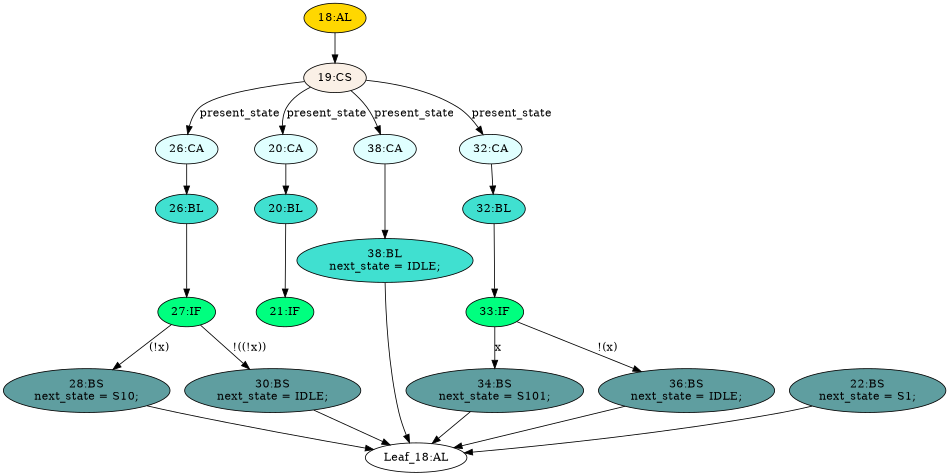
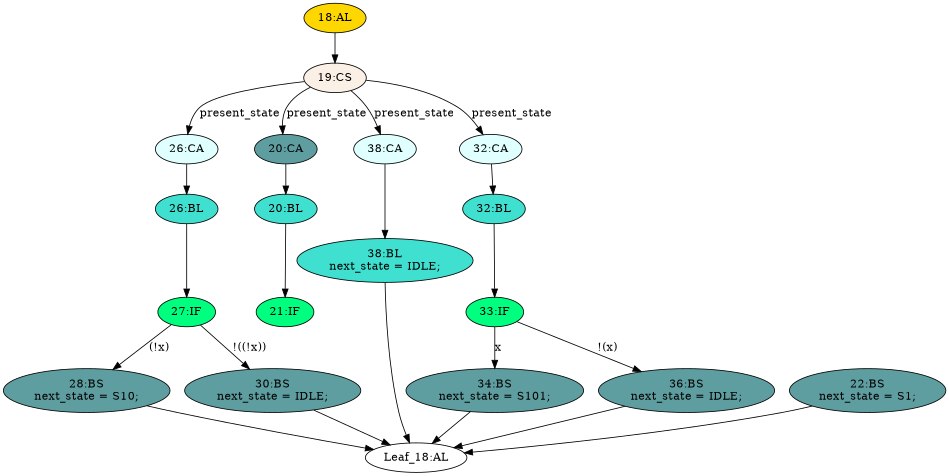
node "20:CA": fillcolor lightcyan -> cadetblue
